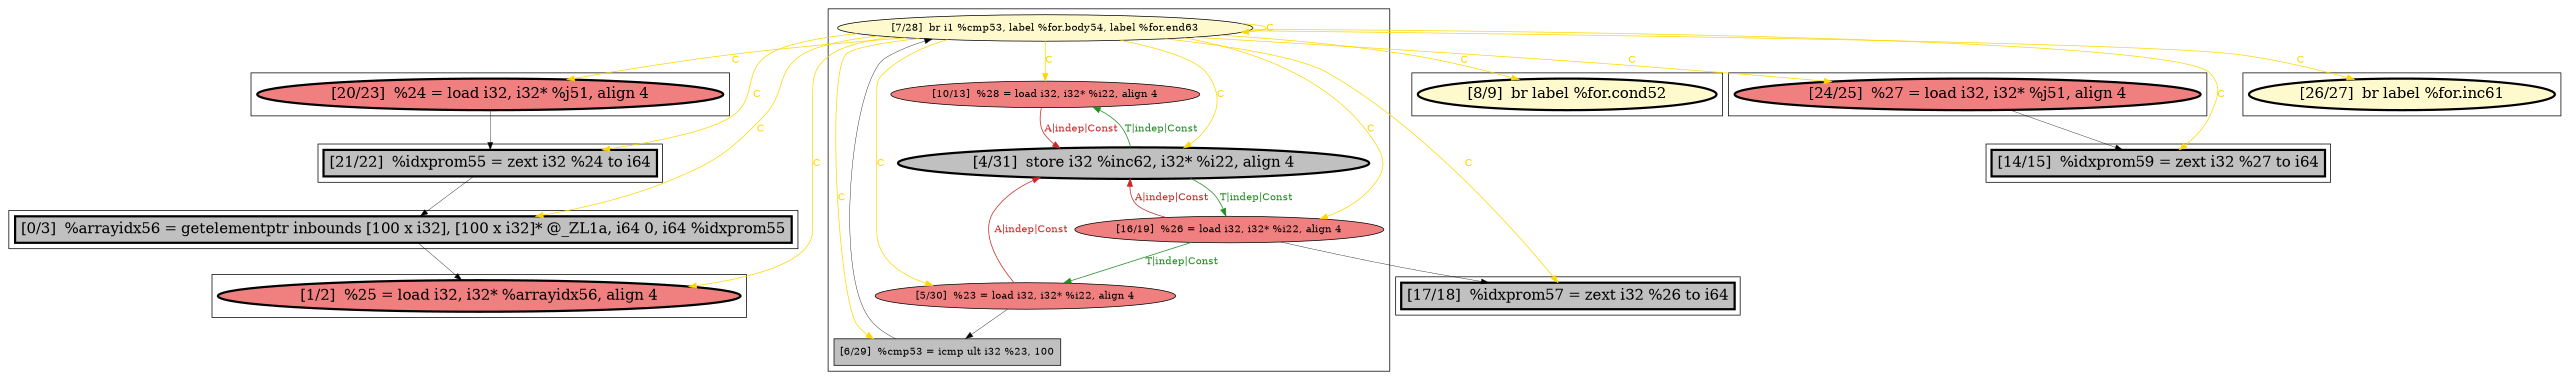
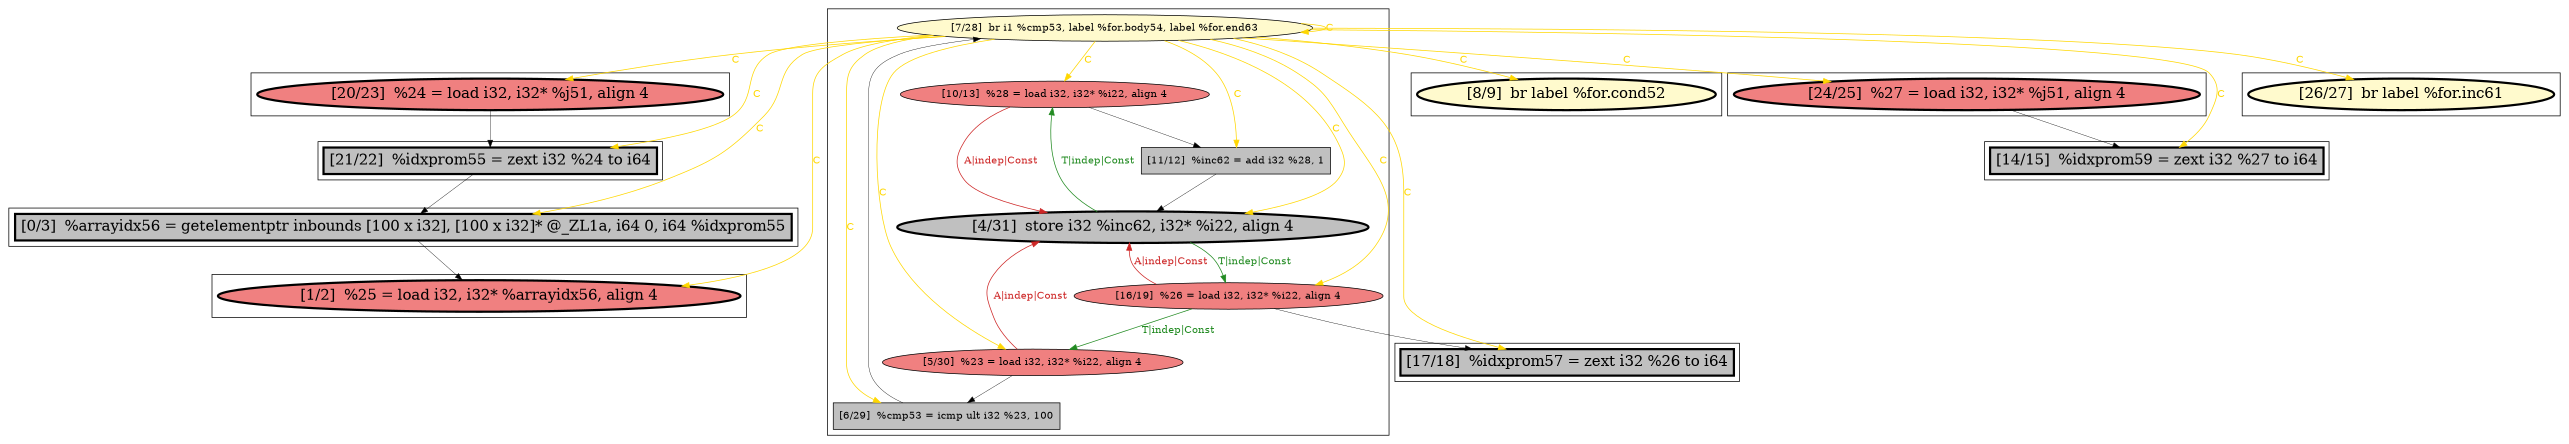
node "[11/12]  %inc62 = add i32 %28, 1": added
